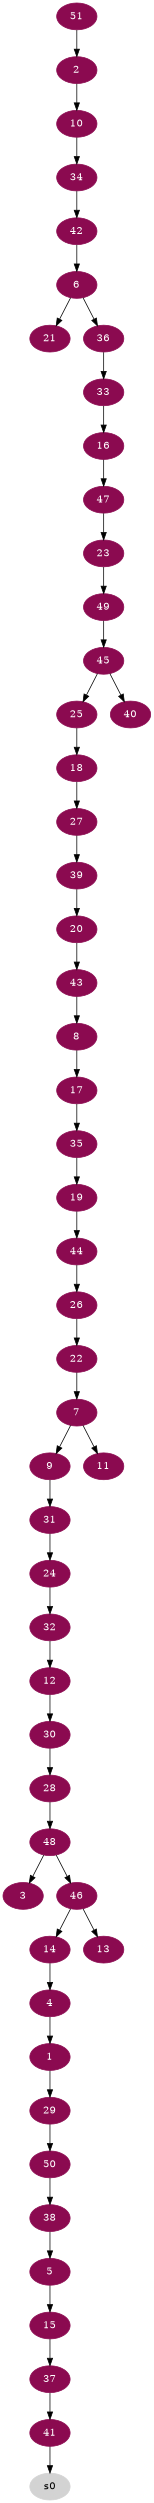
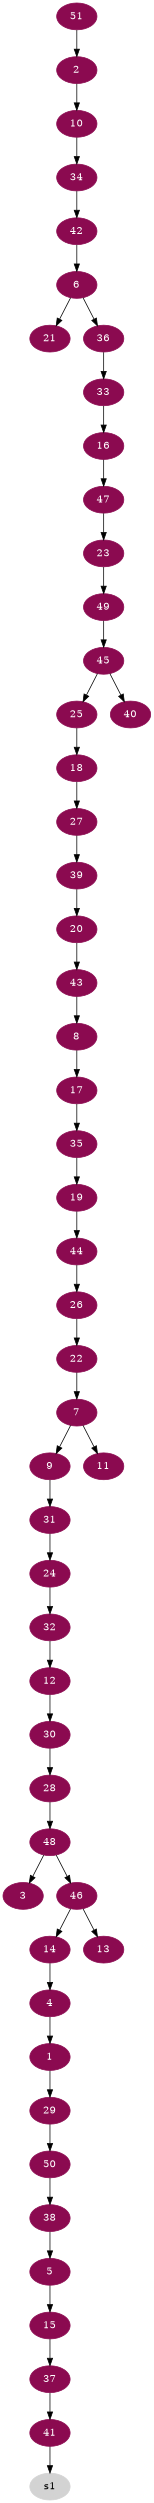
node "s0": label "s0" -> "s1"
